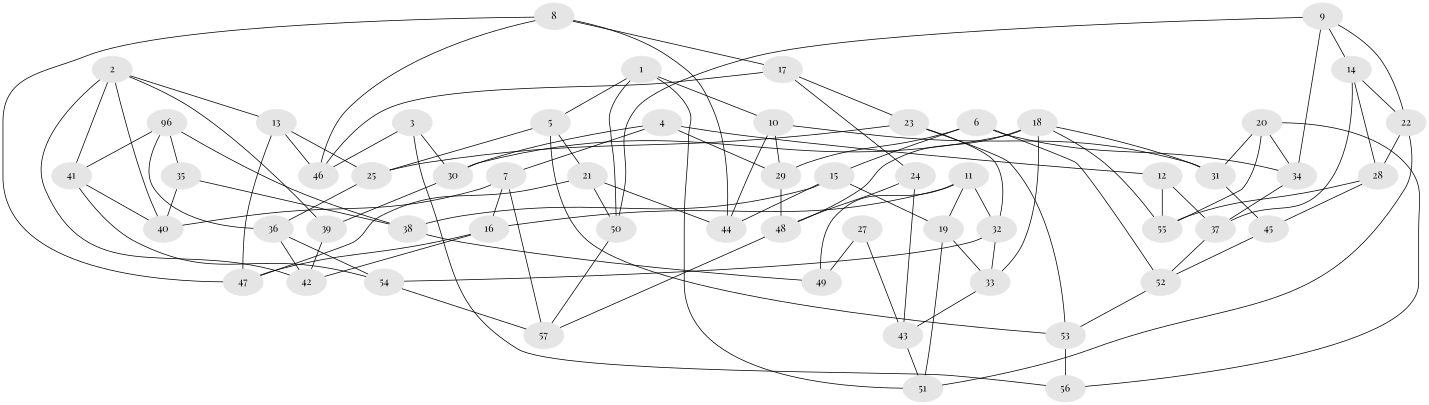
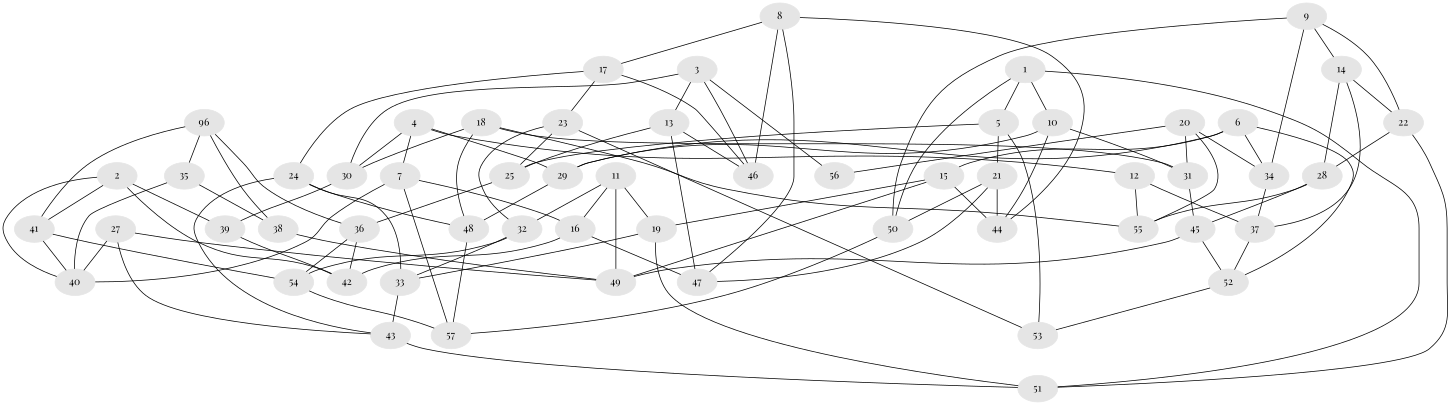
edge "2" -- "13": now "3" -- "13"
edge "15" -- "38": now "15" -- "49"
edge "18" -- "33": now "24" -- "33"
edge "27" -- "40": added
edge "45" -- "49": added
edge "53" -- "56": removed
